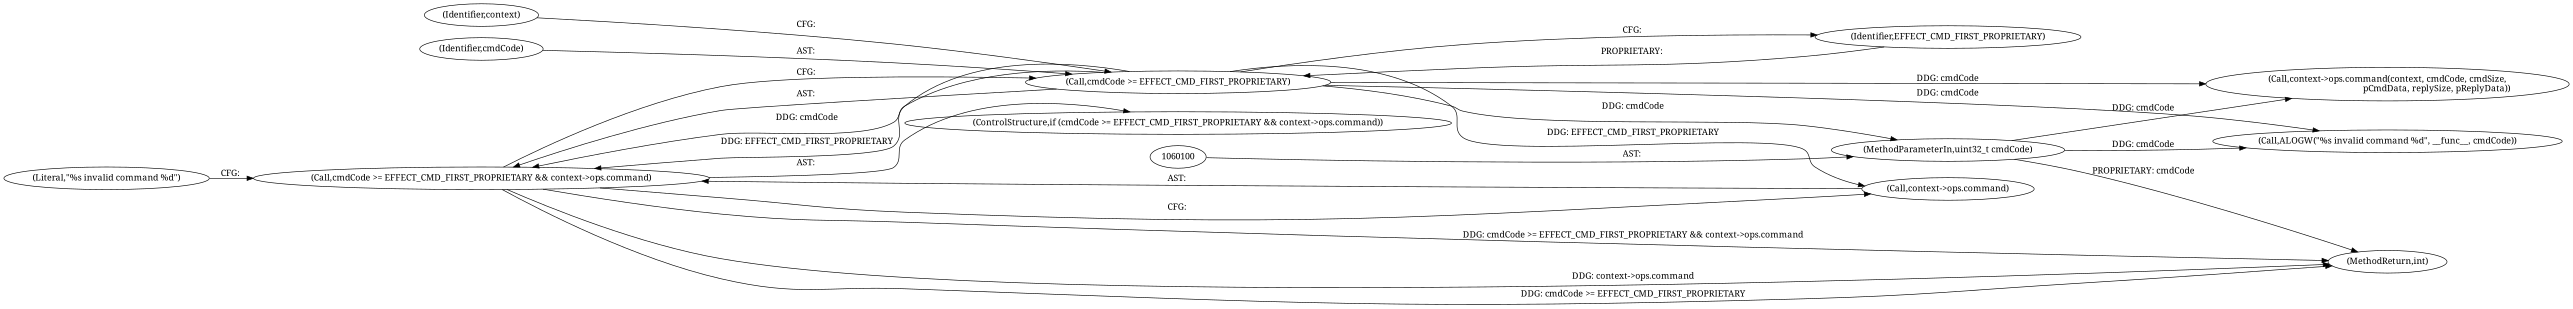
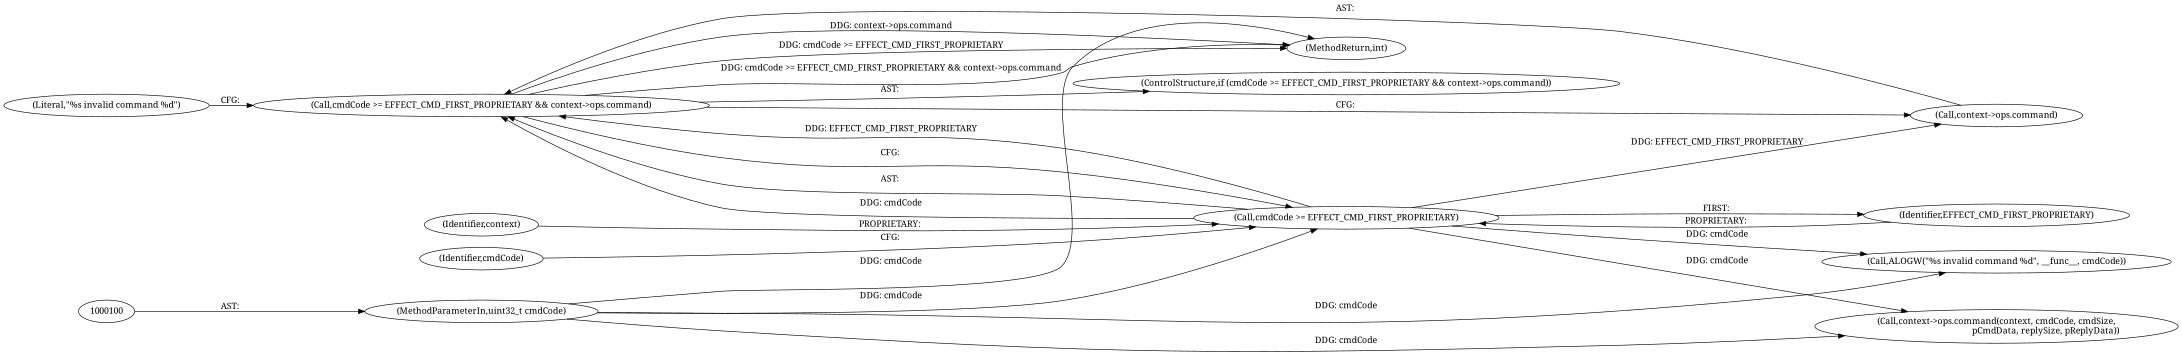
edge "(Identifier,context)" -> "(Call,cmdCode >= EFFECT_CMD_FIRST_PROPRIETARY)": label "CFG: " -> "PROPRIETARY: "
edge "(Call,cmdCode >= EFFECT_CMD_FIRST_PROPRIETARY)" -> "(Identifier,EFFECT_CMD_FIRST_PROPRIETARY)": label "CFG: " -> "FIRST: "
edge "(Identifier,cmdCode)" -> "(Call,cmdCode >= EFFECT_CMD_FIRST_PROPRIETARY)": label "AST: " -> "CFG: "
edge "(Call,cmdCode >= EFFECT_CMD_FIRST_PROPRIETARY)" -> "(MethodParameterIn,uint32_t cmdCode)": reversed
node "1060100": label "1060100" -> "1000100"
edge "(MethodParameterIn,uint32_t cmdCode)" -> "(MethodReturn,int)": label "PROPRIETARY: cmdCode" -> "DDG: cmdCode"
